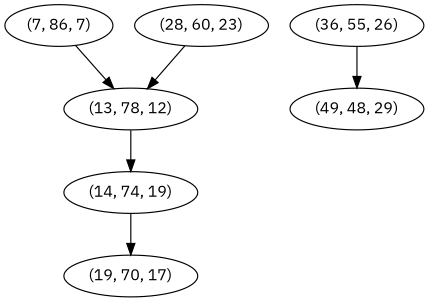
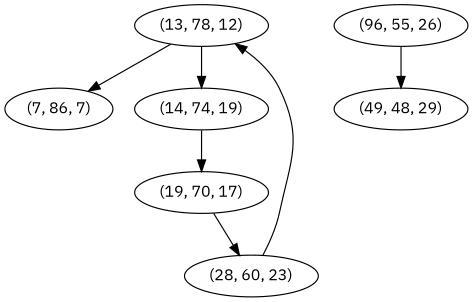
node "(36, 55, 26)": label "(36, 55, 26)" -> "(96, 55, 26)"
edge "(7, 86, 7)" -> "(13, 78, 12)": reversed
edge "(19, 70, 17)" -> "(28, 60, 23)": added
